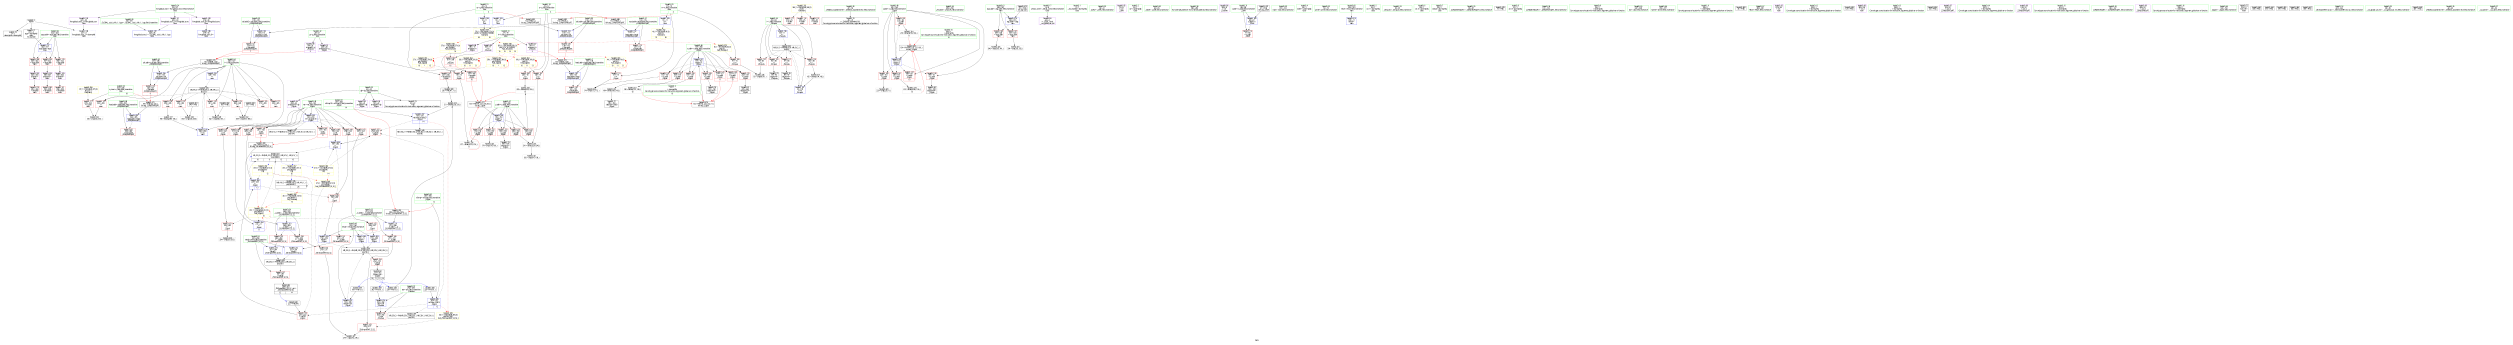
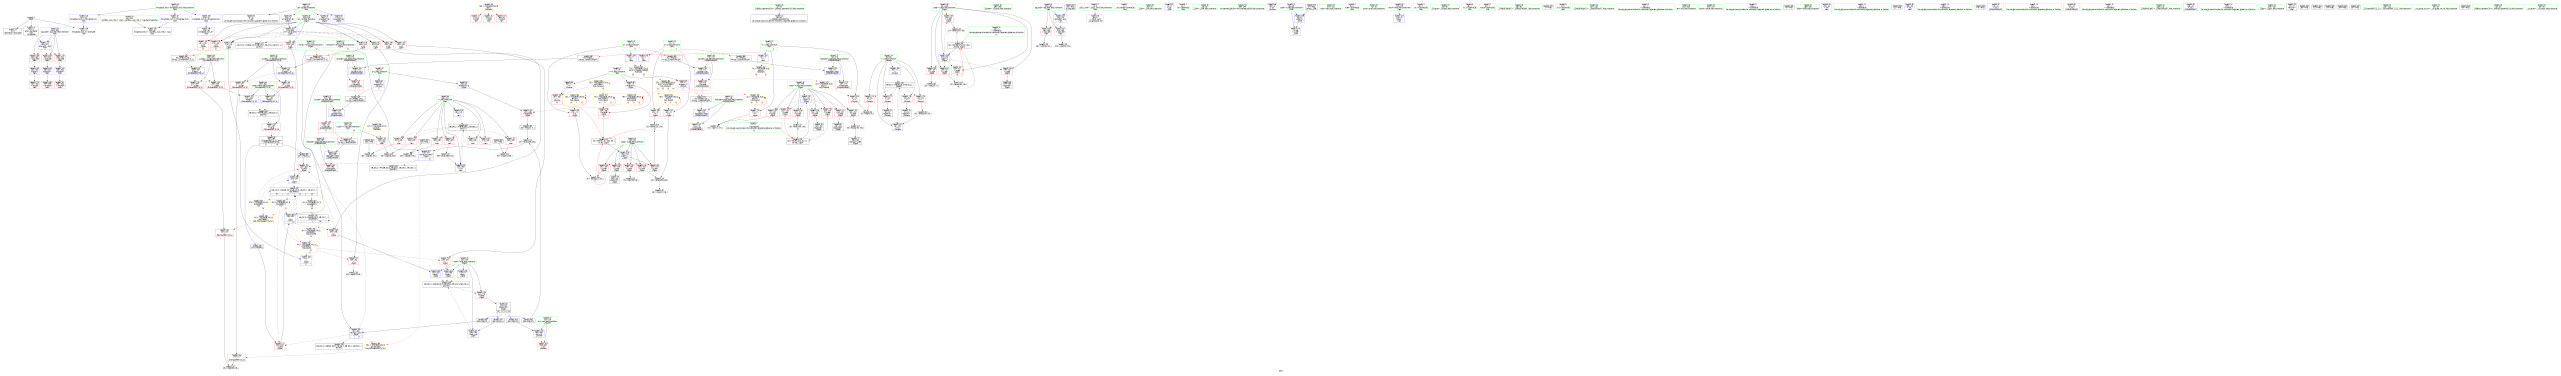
node "NodeID: 486": added
edge "NodeID: 45" -> "NodeID: 124": added
